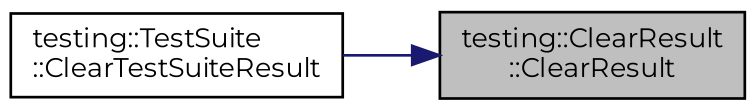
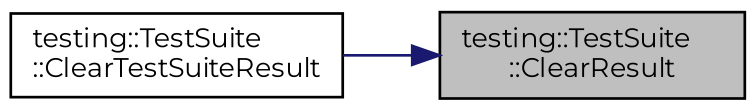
node "testing::ClearResult ::ClearResult": label "testing::ClearResult ::ClearResult" -> "testing::TestSuite ::ClearResult"
